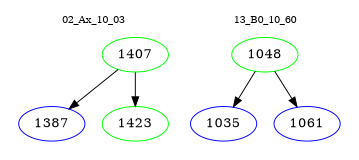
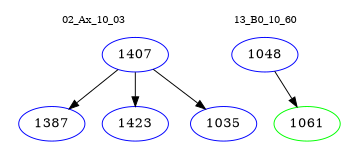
node "1407": color green -> blue
node "1048": color green -> blue
edge "1048" -> "1035": now "1407" -> "1035"
node "1423": color green -> blue
node "1061": color blue -> green
